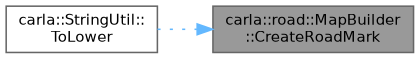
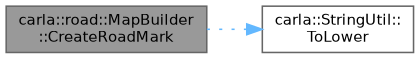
edge "carla::StringUtil:: ToLower" -> "carla::road::MapBuilder ::CreateRoadMark": reversed
